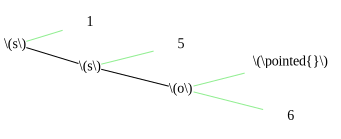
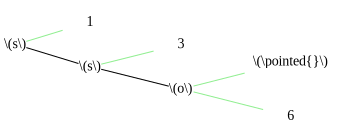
node "5": label "5" -> "3"
